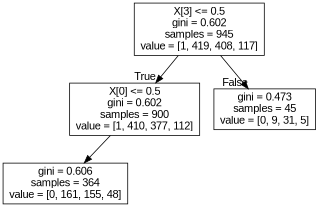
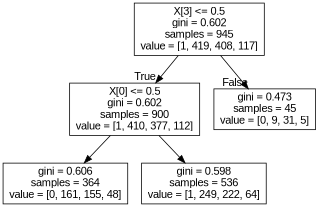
node "gini = 0.598 samples = 536 value = [1, 249, 222, 64]": added
